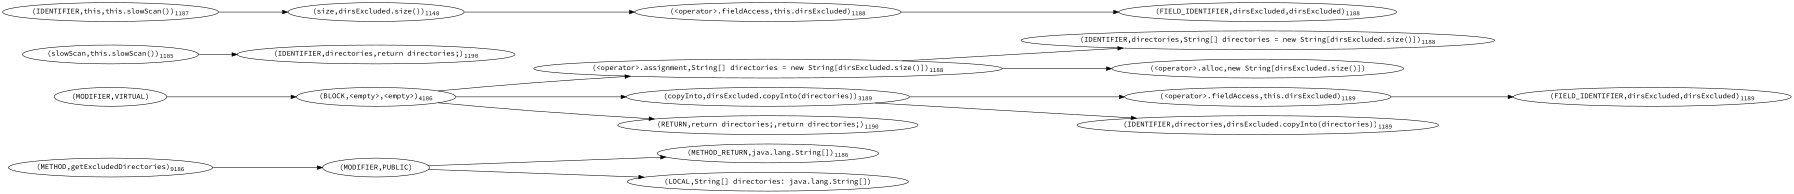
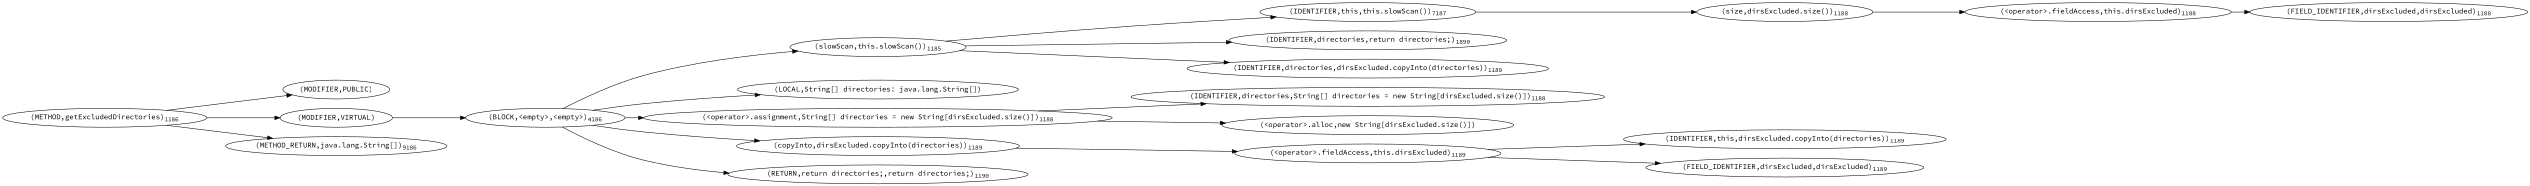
node "(IDENTIFIER,this,this.slowScan())": text "1187" -> "7187"
node "(size,dirsExcluded.size())": text "1148" -> "1188"
edge "(slowScan,this.slowScan())" -> "(IDENTIFIER,this,this.slowScan())": added
node "(IDENTIFIER,directories,return directories;)": text "1190" -> "1890"
edge "(BLOCK,<empty>,<empty>)" -> "(slowScan,this.slowScan())": added
node "(copyInto,dirsExcluded.copyInto(directories))": text "3189" -> "1189"
edge "(copyInto,dirsExcluded.copyInto(directories))" -> "(IDENTIFIER,directories,dirsExcluded.copyInto(directories))": now "(slowScan,this.slowScan())" -> "(IDENTIFIER,directories,dirsExcluded.copyInto(directories))"
edge "(METHOD,getExcludedDirectories)" -> "(MODIFIER,VIRTUAL)": added
node "(IDENTIFIER,this,dirsExcluded.copyInto(directories))": added
node "(METHOD_RETURN,java.lang.String[])": text "1186" -> "9186"
edge "(MODIFIER,PUBLIC)" -> "(METHOD_RETURN,java.lang.String[])": now "(METHOD,getExcludedDirectories)" -> "(METHOD_RETURN,java.lang.String[])"
node "(METHOD,getExcludedDirectories)": text "9186" -> "1186"
edge "(MODIFIER,PUBLIC)" -> "(LOCAL,String[] directories: java.lang.String[])": now "(BLOCK,<empty>,<empty>)" -> "(LOCAL,String[] directories: java.lang.String[])"
